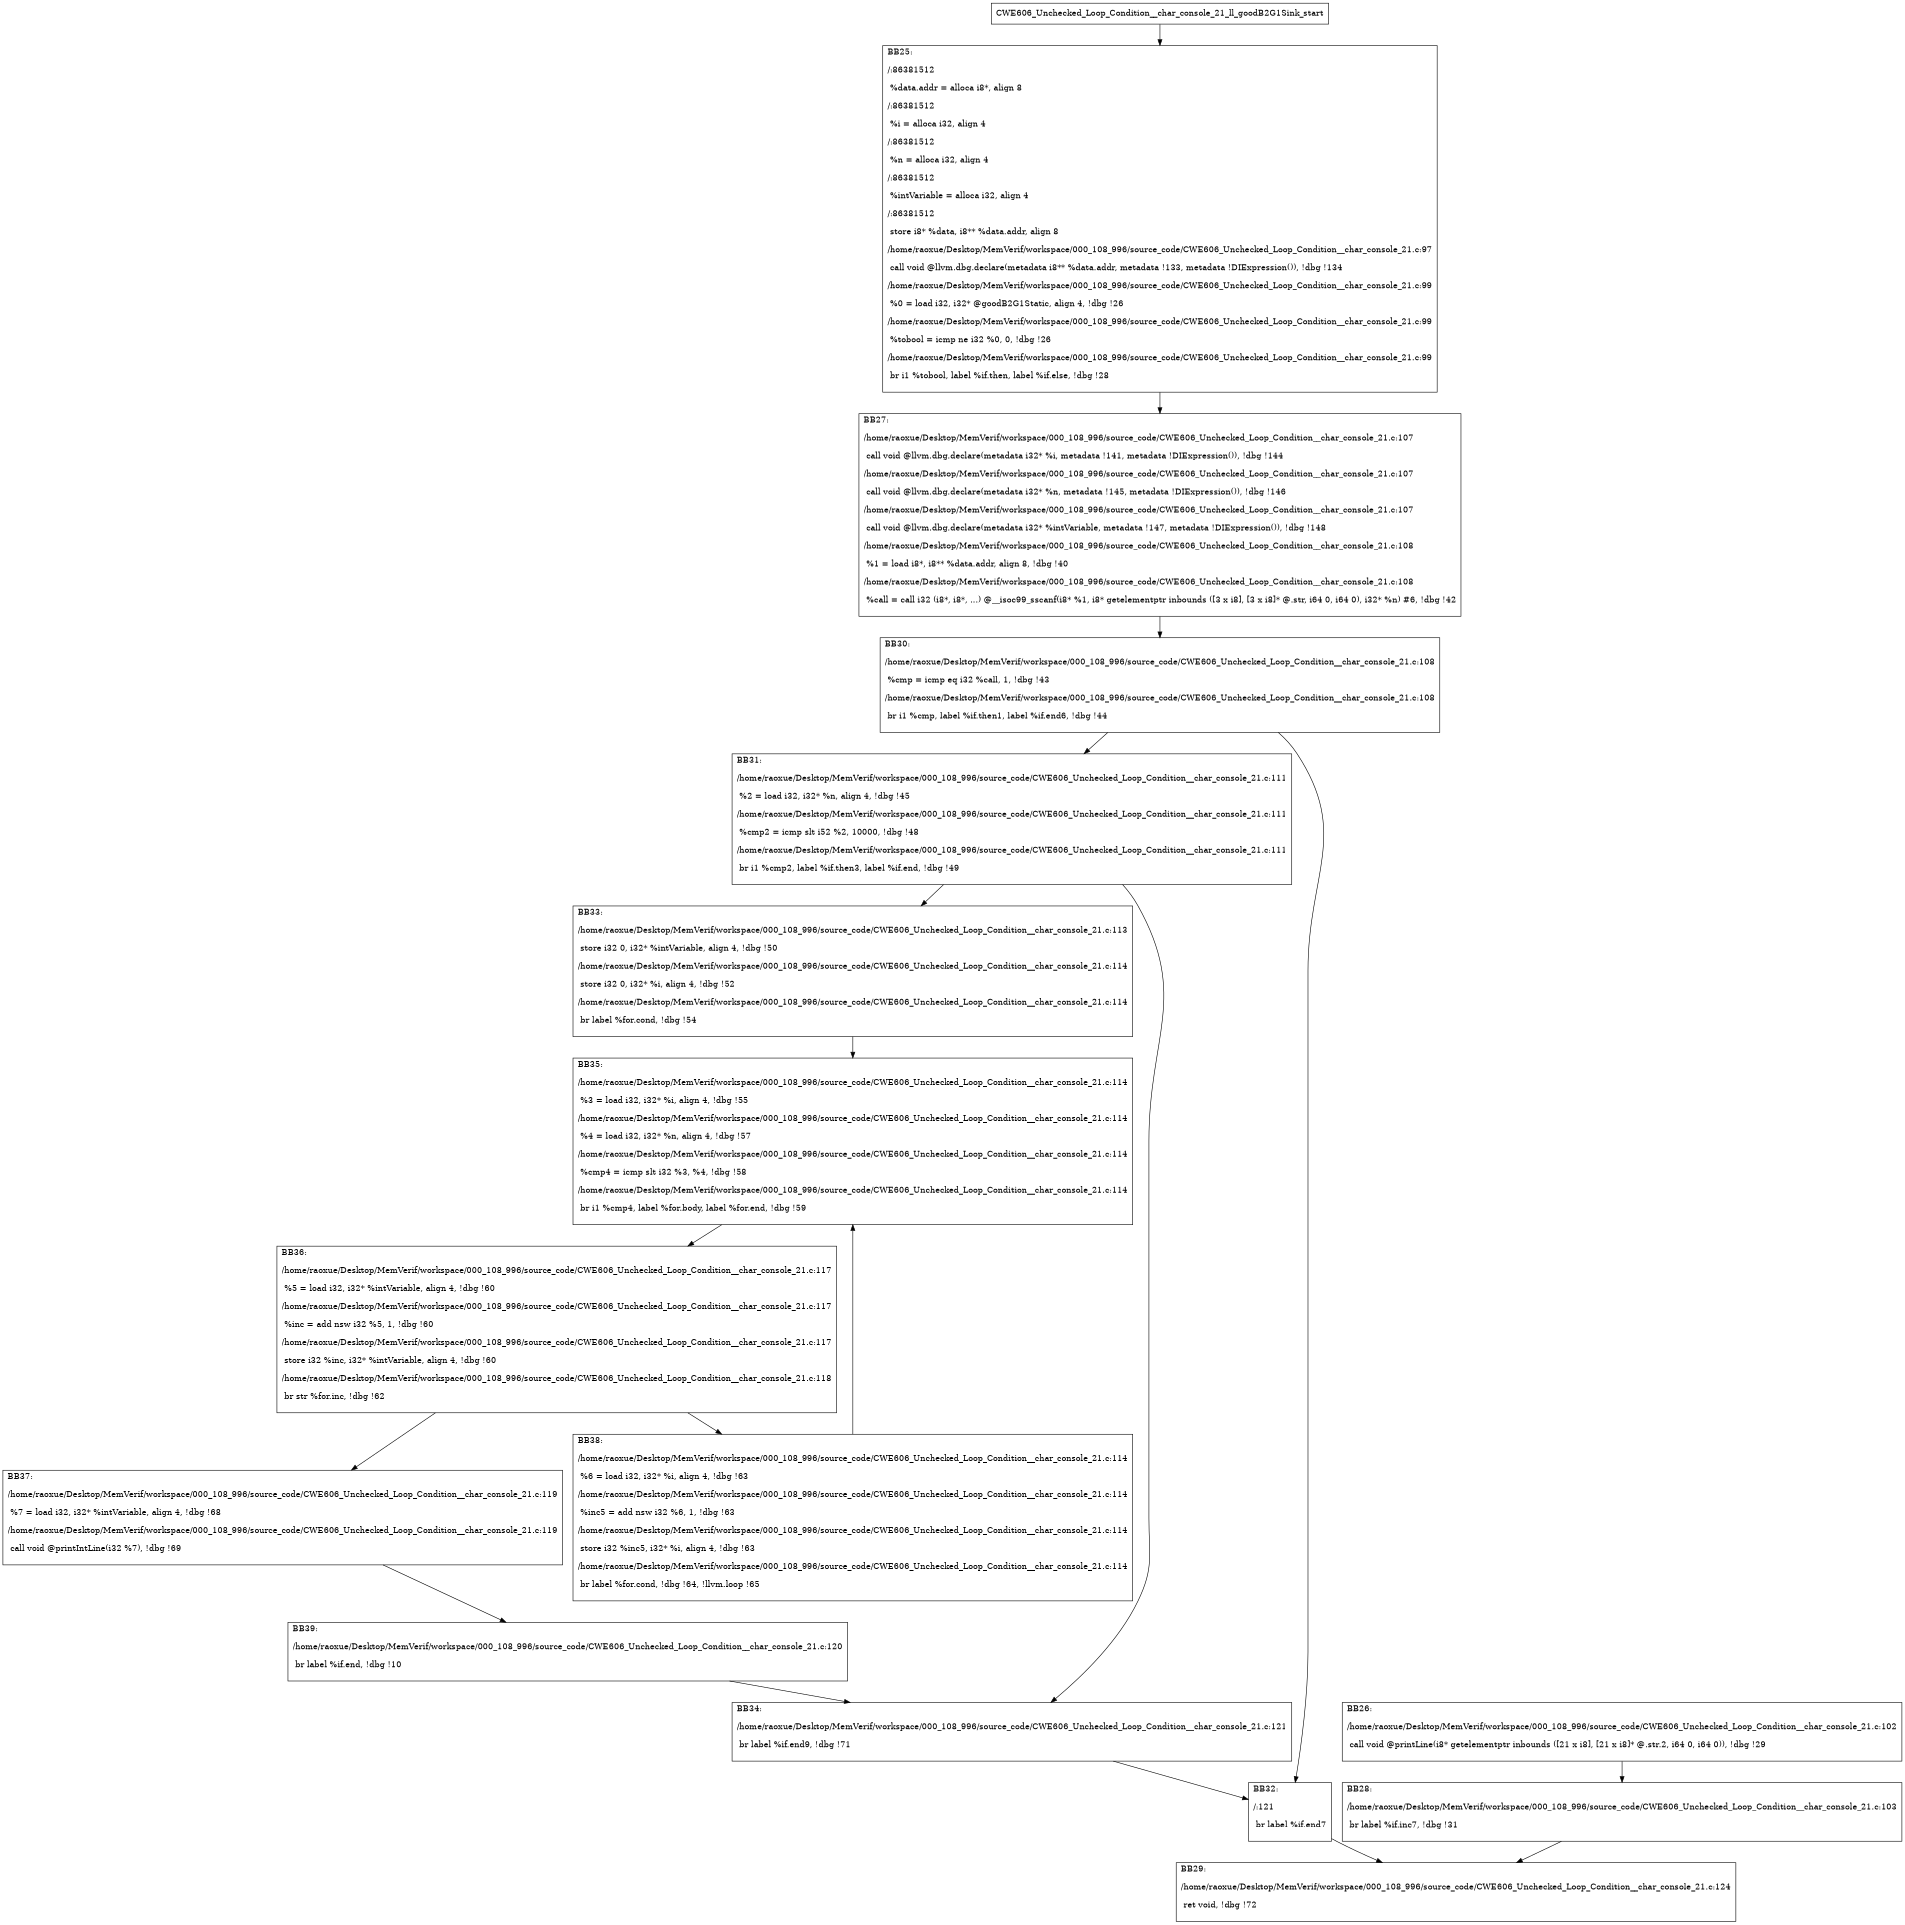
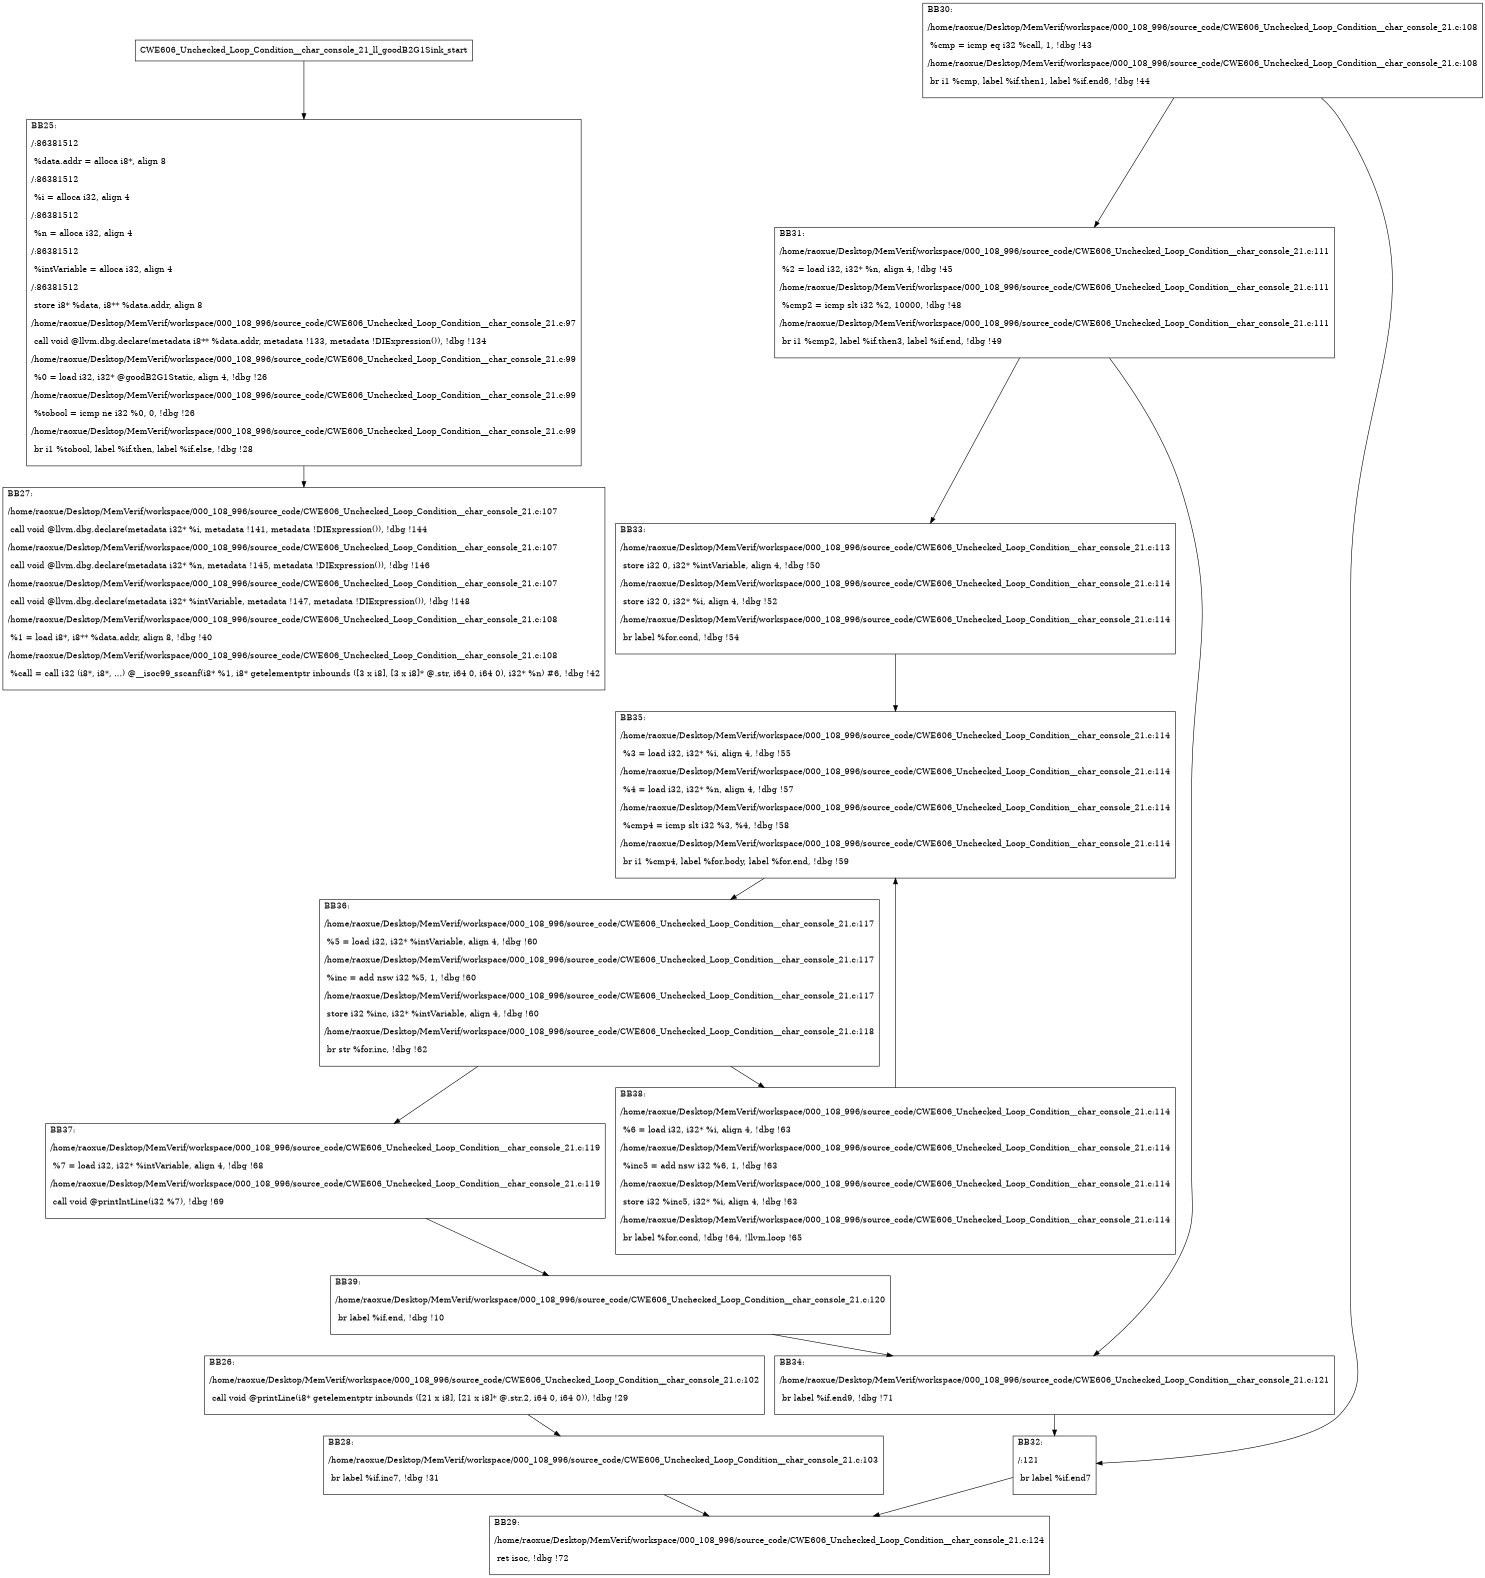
edge "BB27:" -> "BB30:": removed
node "BB31:": text "%cmp2 = icmp slt i52 %2, 10000, !dbg !48" -> "%cmp2 = icmp slt i32 %2, 10000, !dbg !48"
node "BB29:": text "ret void, !dbg !72" -> "ret isoc, !dbg !72"
